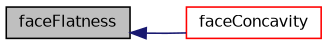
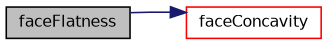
edge "faceConcavity" -> "faceFlatness": reversed
